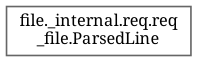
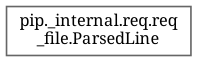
node "file._internal.req.req _file.ParsedLine": label "file._internal.req.req _file.ParsedLine" -> "pip._internal.req.req _file.ParsedLine"
